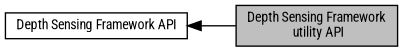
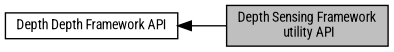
node "Depth Sensing Framework API": label "Depth Sensing Framework API" -> "Depth Depth Framework API"
